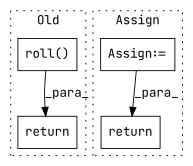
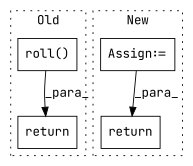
cluster "Assign": label "Assign" -> "New"
